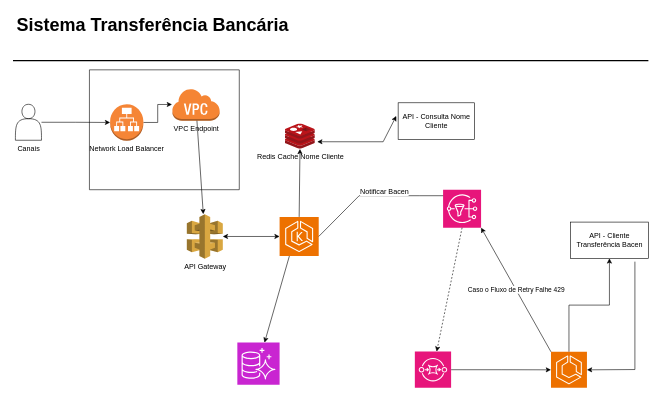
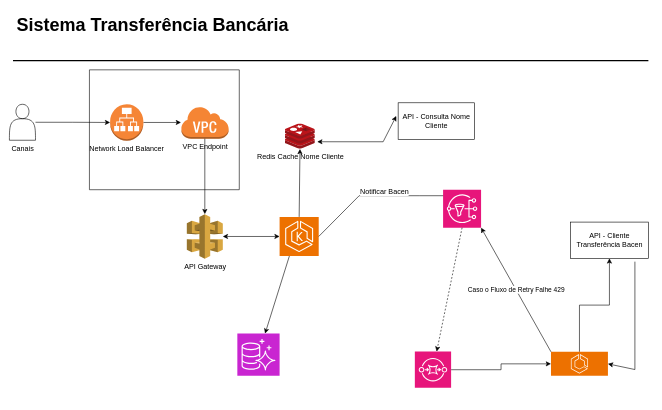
node "VPC Endpoint": moved (196, 105) -> (205, 123)
node "Canais": moved (28, 122) -> (22, 122)
node "TransferenciaDB Auora": moved (258, 364) -> (258, 355)
node "Consumer Service Bacen": size 36x36 -> 57x24
